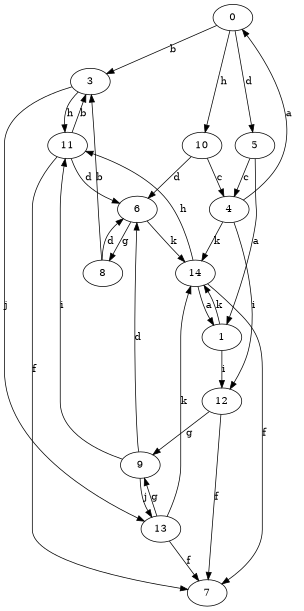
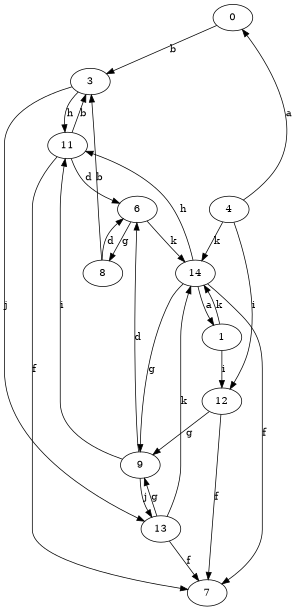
node "10": removed
node "5": removed
edge "14" -> "9": added, label "g"
